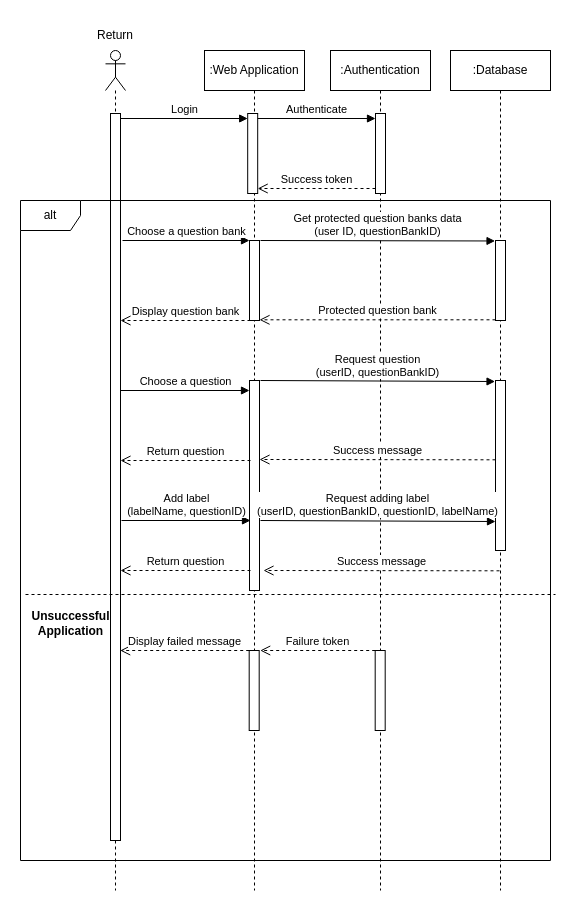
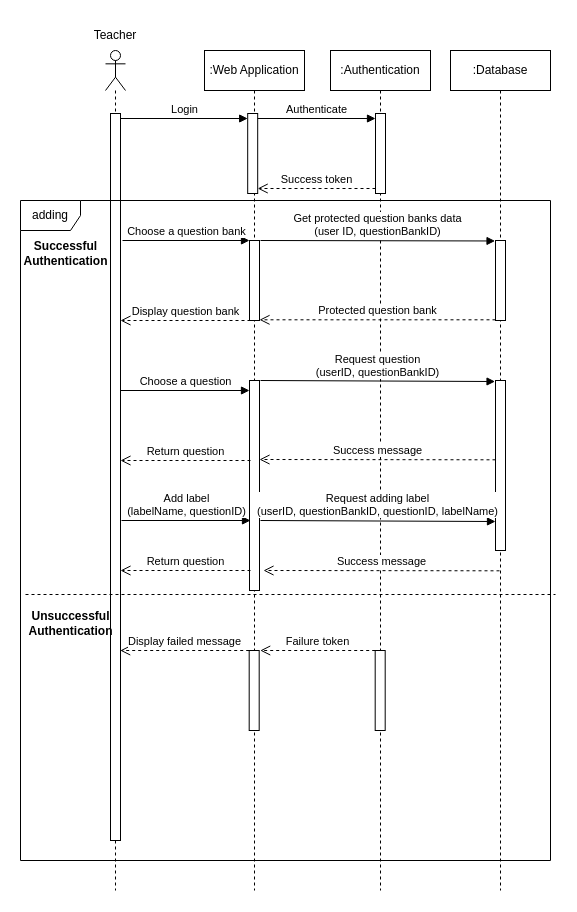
node "Return": label "Return" -> "Teacher"
node "alt": label "alt" -> "adding"
node "Successful Authentication": added
node "Unsuccessful Application": label "Unsuccessful Application" -> "Unsuccessful Authentication"
